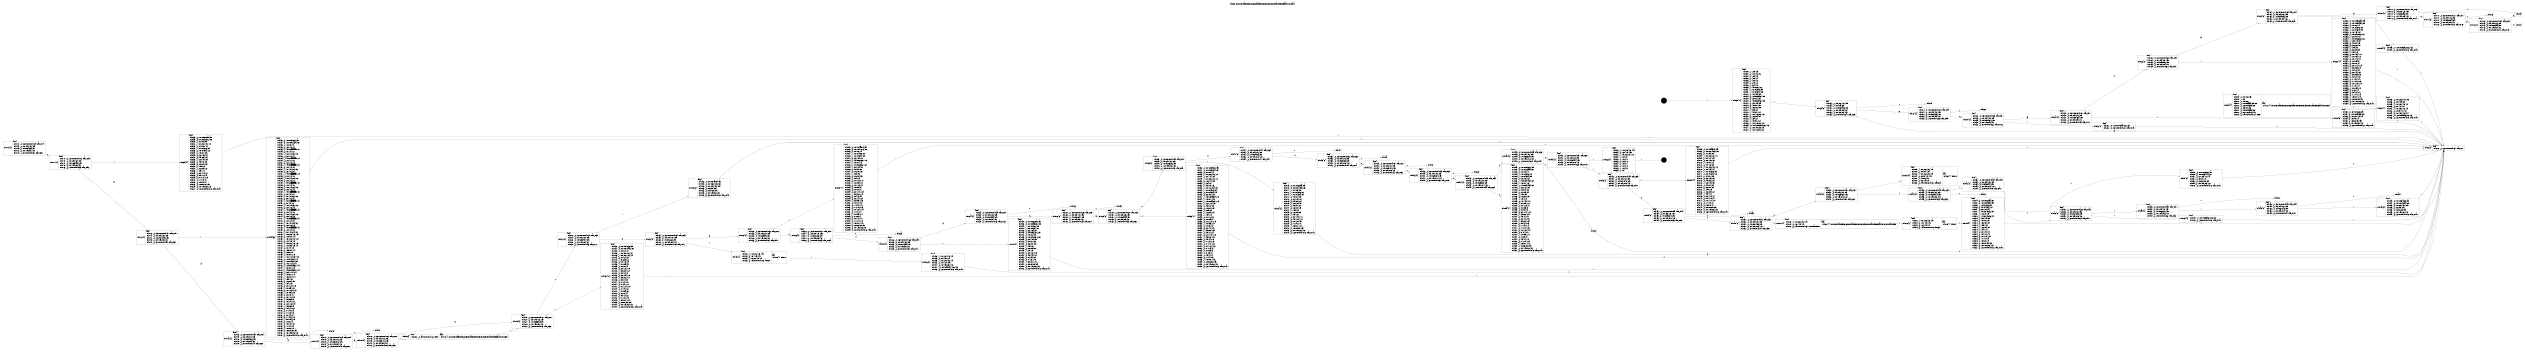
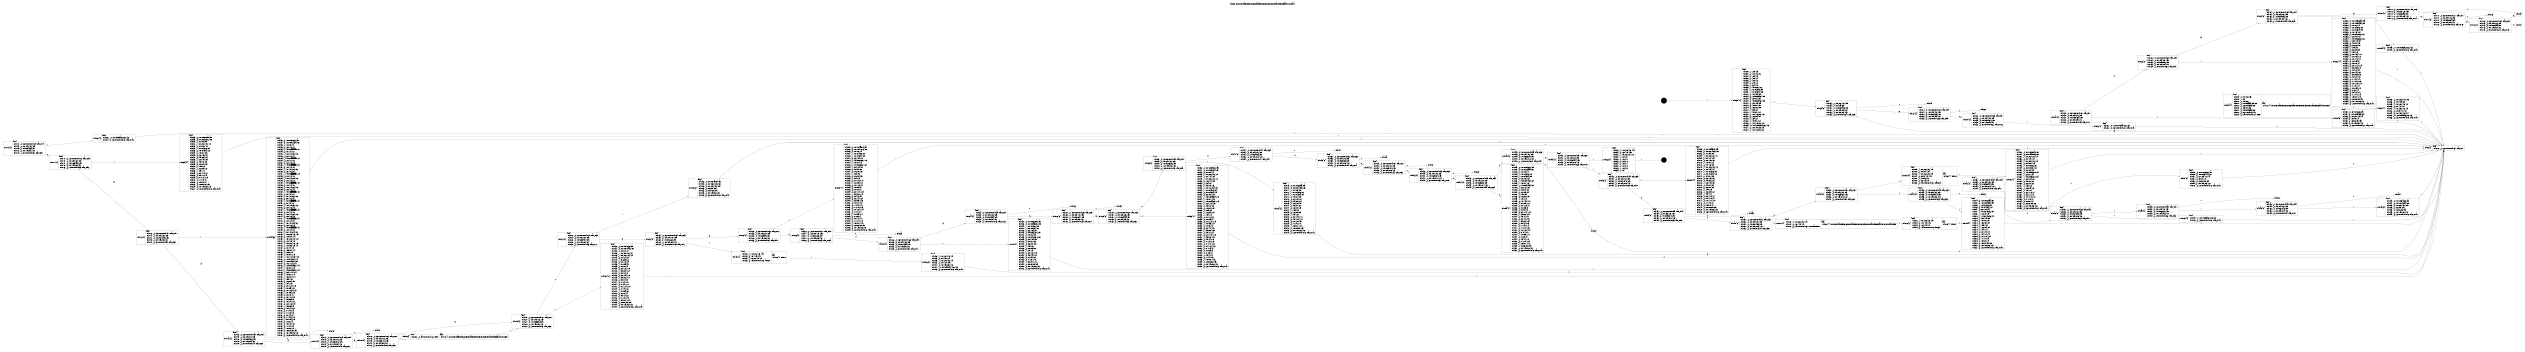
edge "0x401690 [28]" -> "0x4016ac [28]": removed, label "25"
node "0x40223c [15]": added
node "0x401e28 [114]": added
edge "0x401a48 [28]" -> "0x401a64 [28]": now "0x401a48 [28]" -> "0x4021db [97]"
